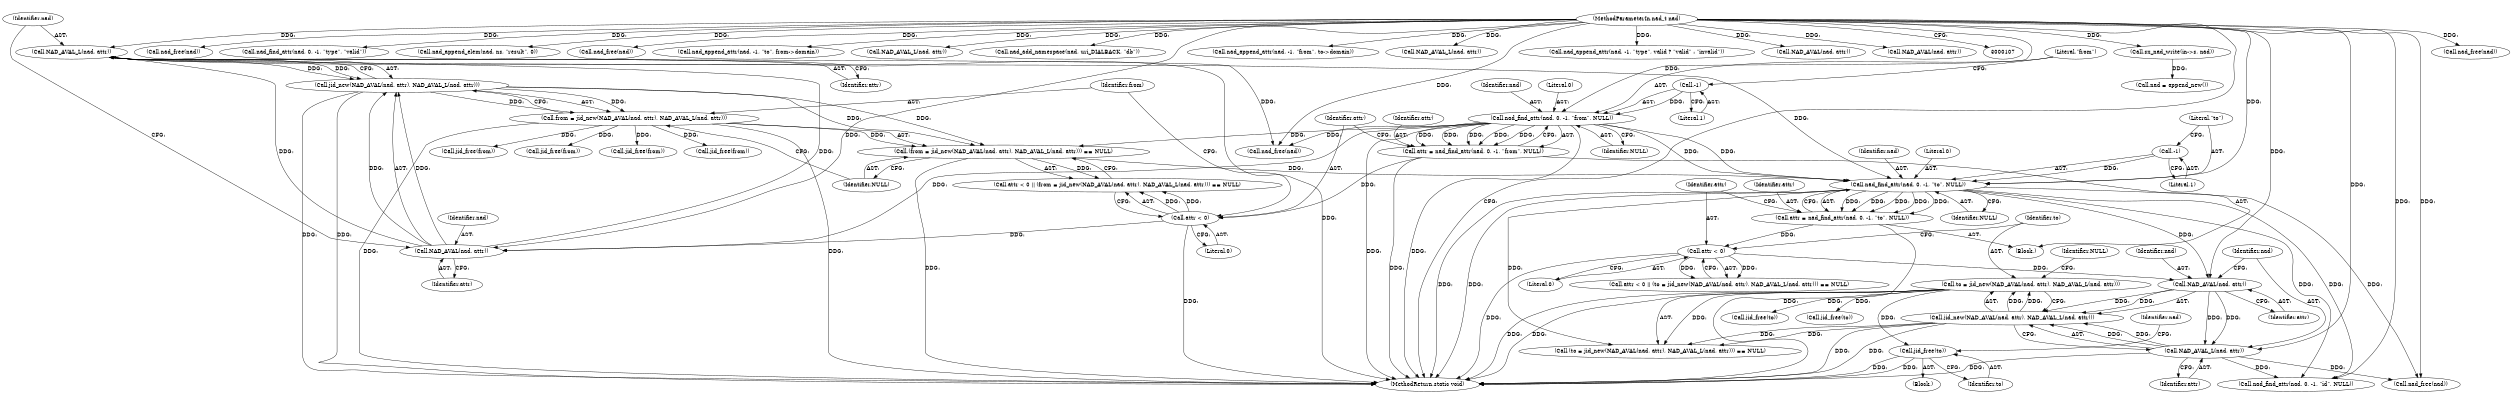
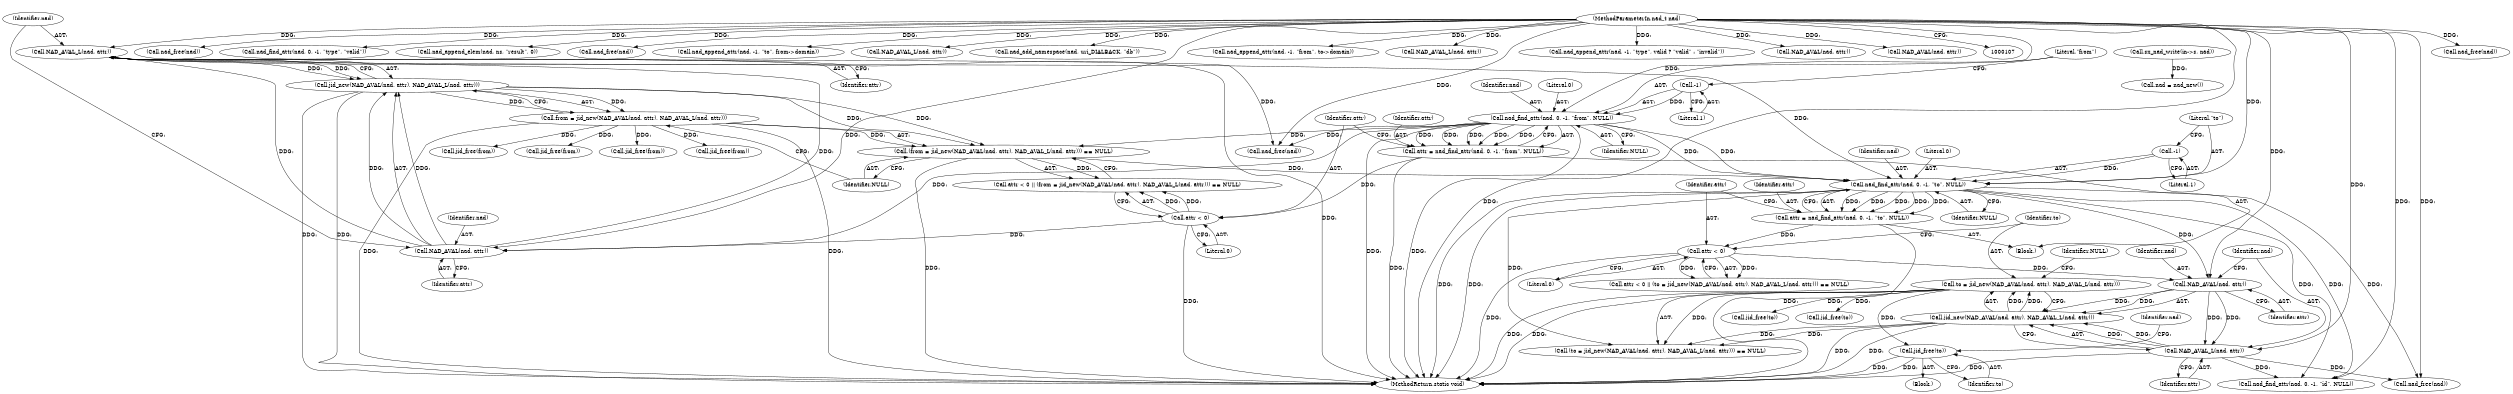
edge "(MethodParameterIn,nad_t nad)" -> "(Call,sx_nad_write(in->s, nad))": removed, label "DDG:"
node "3000107": label "3000107" -> "1000107"
node "(Identifier,from)": removed
node "(Call,nad = append_new())": label "(Call,nad = append_new())" -> "(Call,nad = nad_new())"
edge "(MethodParameterIn,nad_t nad)" -> "(MethodReturn,static void)": label "CFG: " -> "DDG: "
